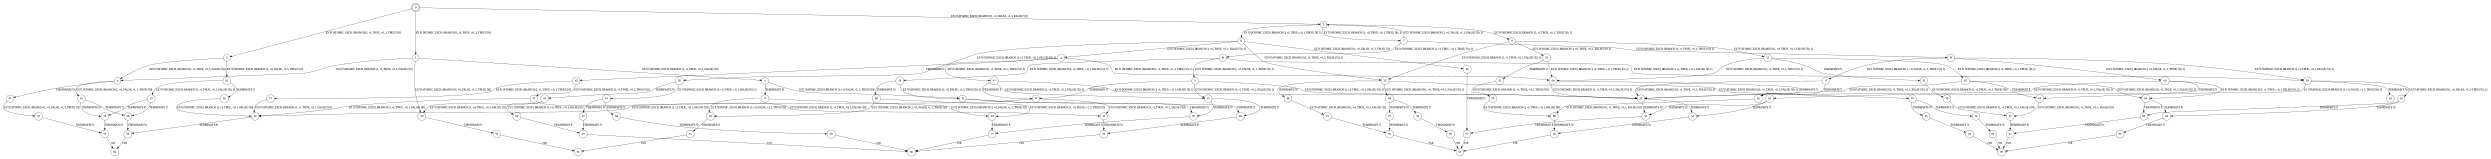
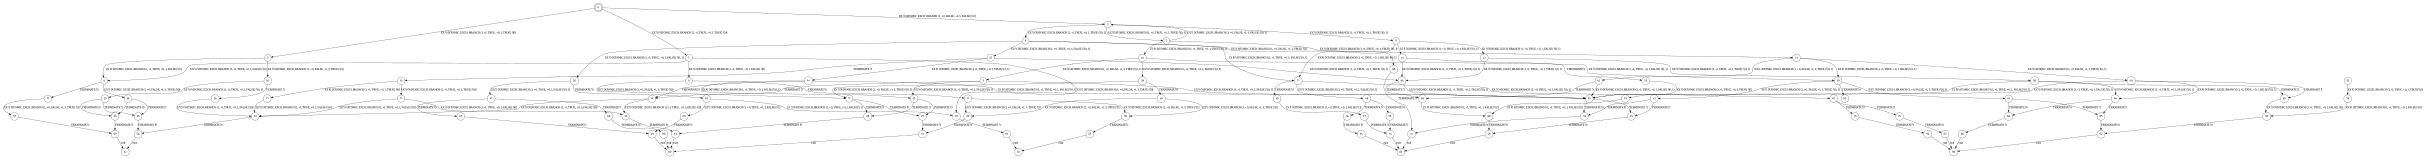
edge "23" -> "51": removed, label "TERMINATE !1"
